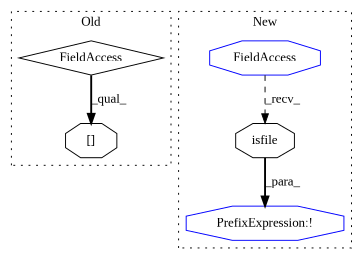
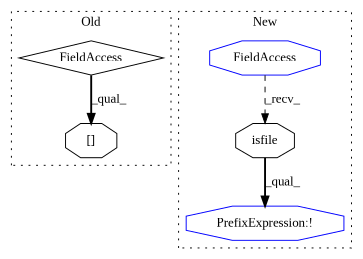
edge "isfile" -> "PrefixExpression:!": label "_para_" -> "_qual_"
